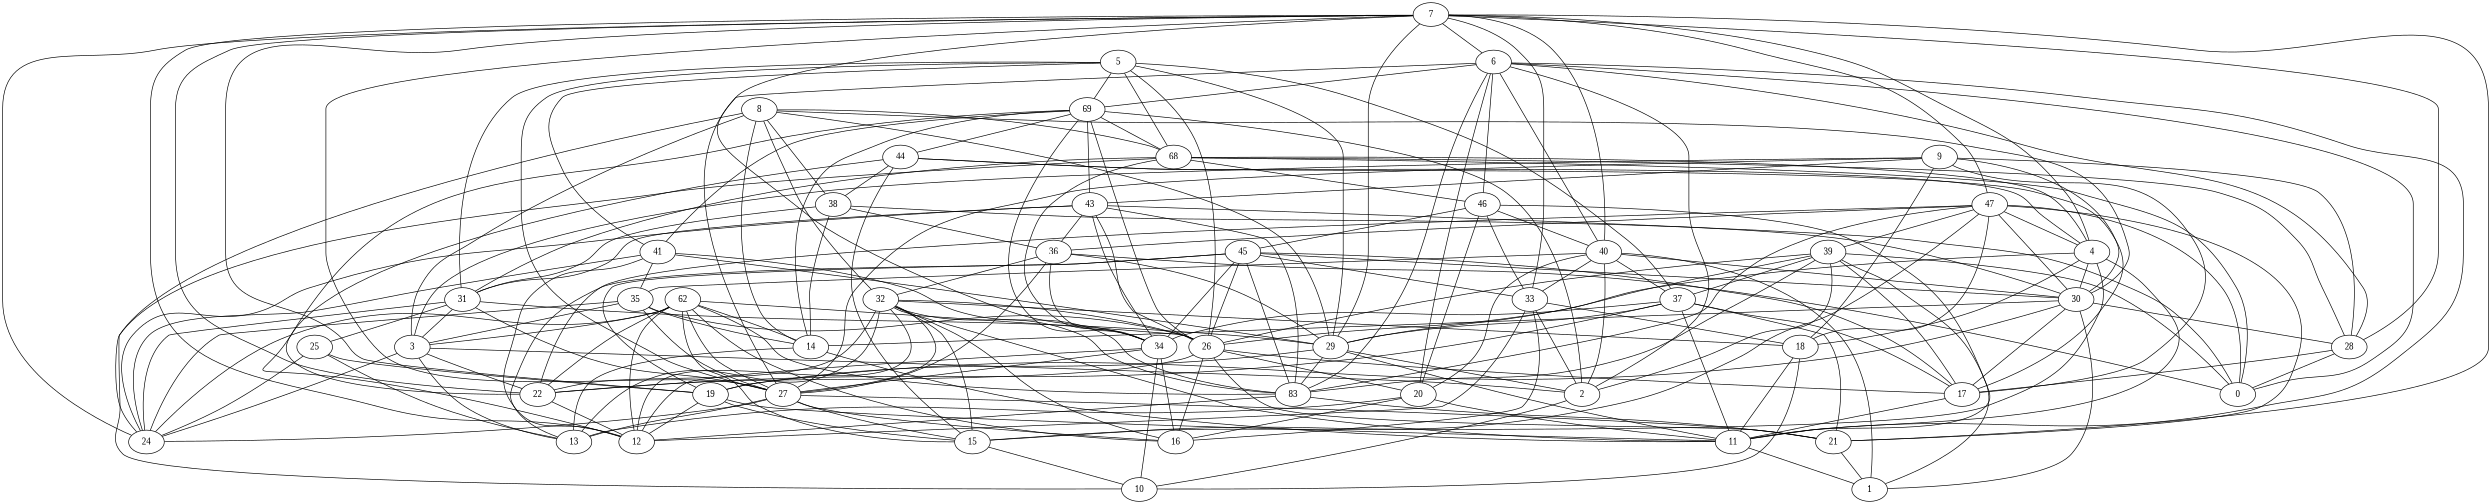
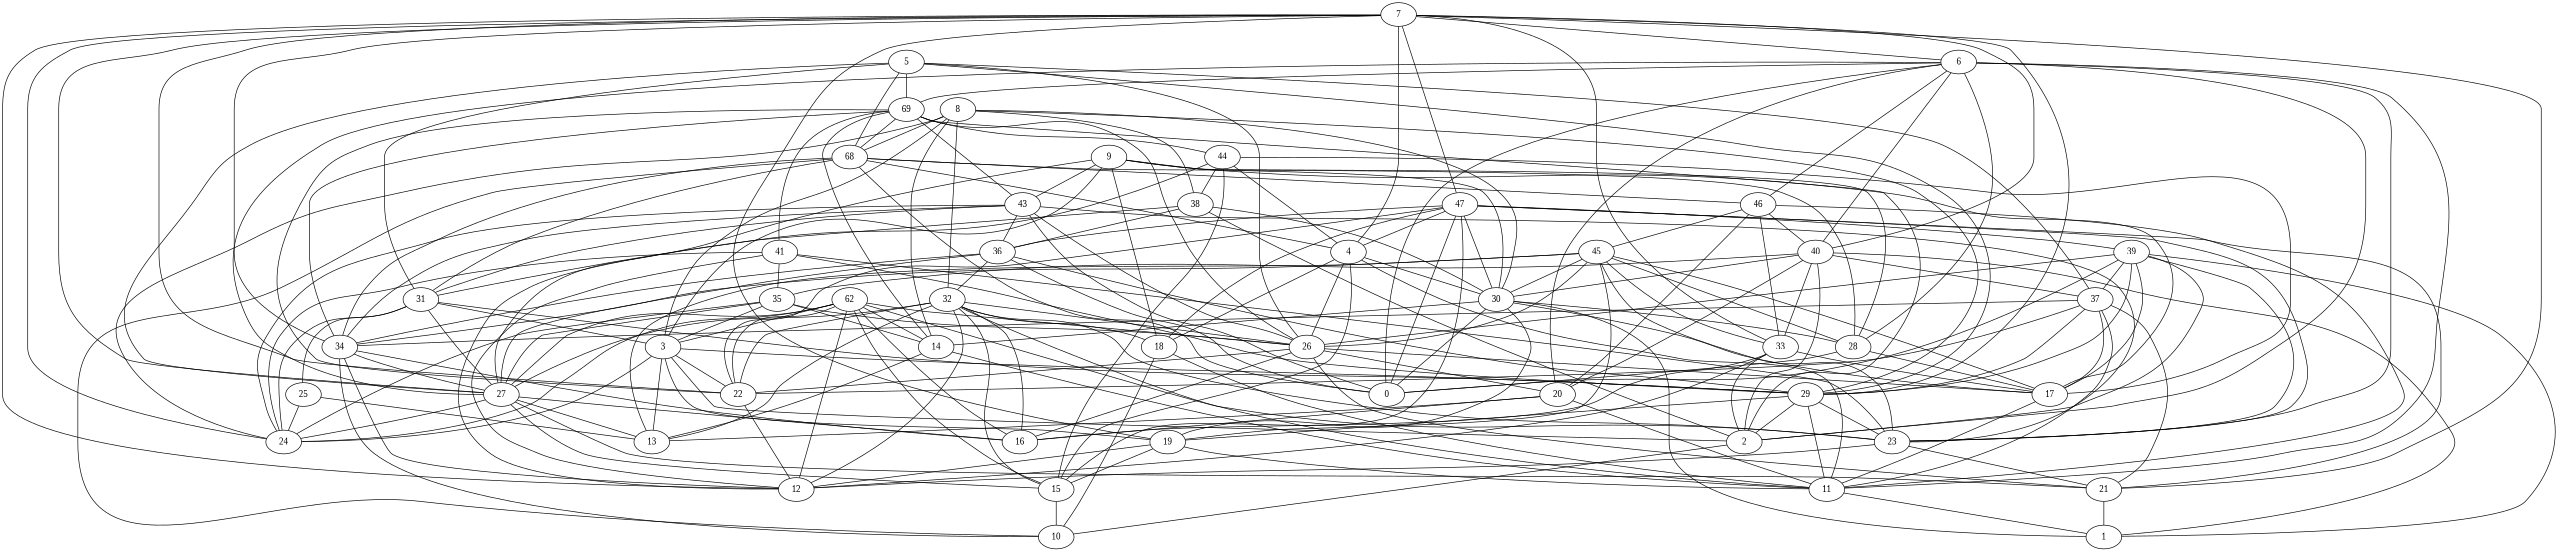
edge "7" -- "28": now "45" -- "28"
edge "5" -- "41": removed
edge "38" -- "14": now "38" -- "2"
edge "33" -- "18": now "33" -- "17"
edge "30" -- "0": added
edge "3" -- "29": added
edge "25" -- "19": now "3" -- "19"
node "83": label "83" -> "23"
